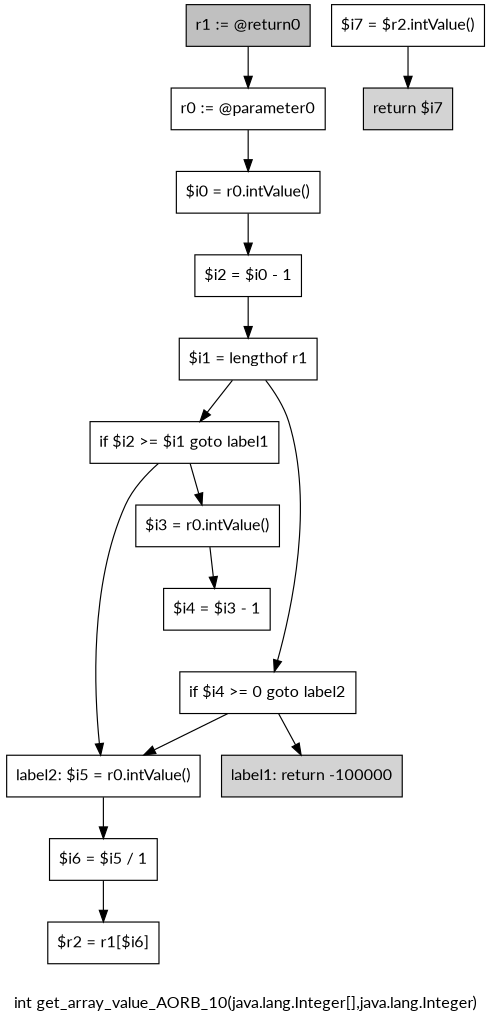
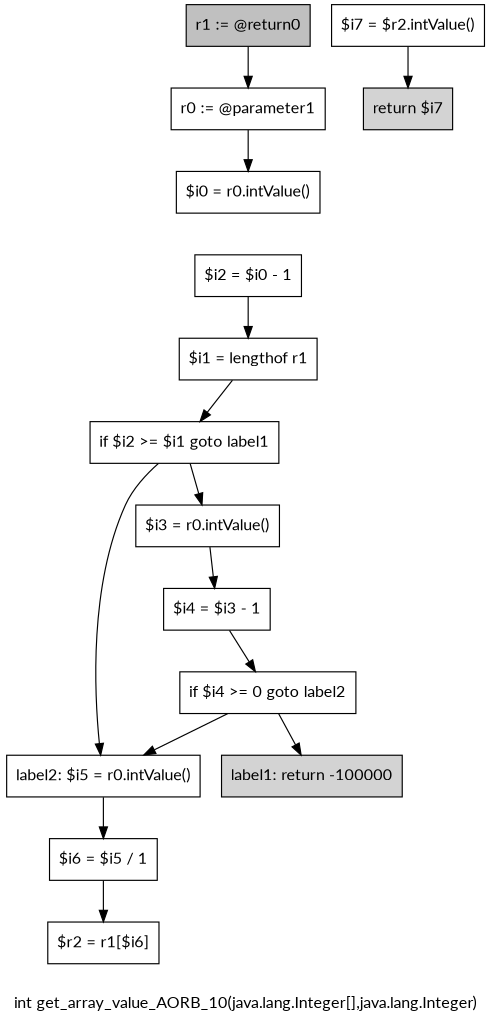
node "r0 := @parameter0": label "r0 := @parameter0" -> "r0 := @parameter1"
edge "$i0 = r0.intValue()" -> "$i2 = $i0 - 1": removed
edge "$i1 = lengthof r1" -> "if $i4 >= 0 goto label2": now "$i4 = $i3 - 1" -> "if $i4 >= 0 goto label2"
